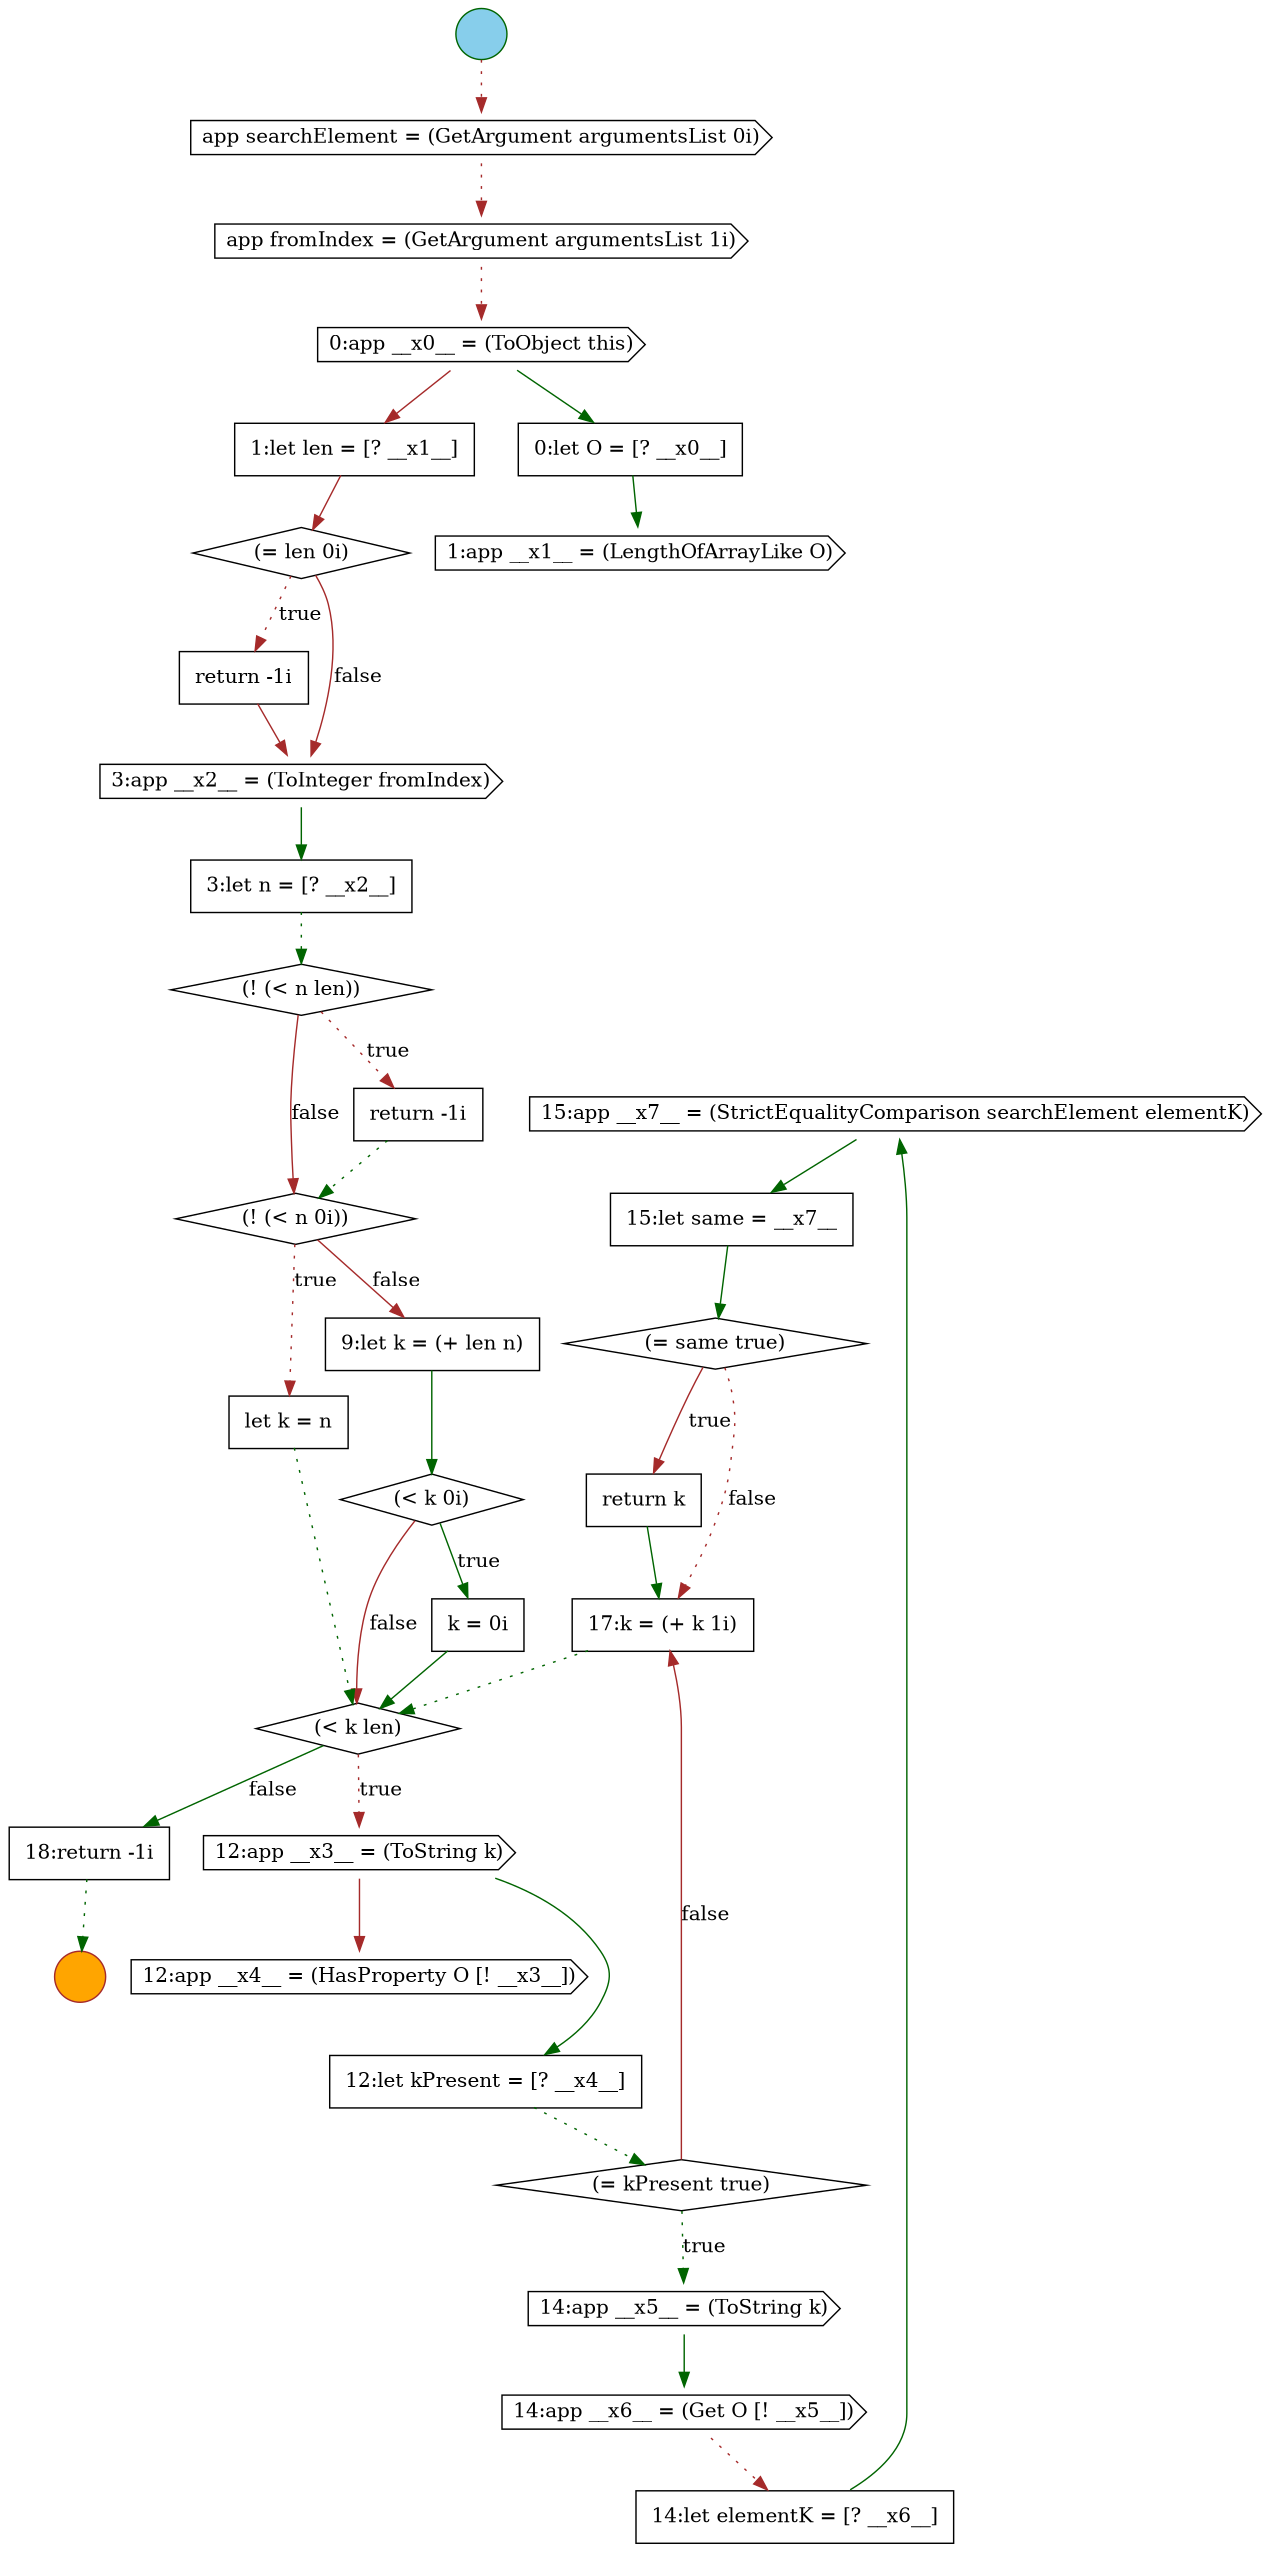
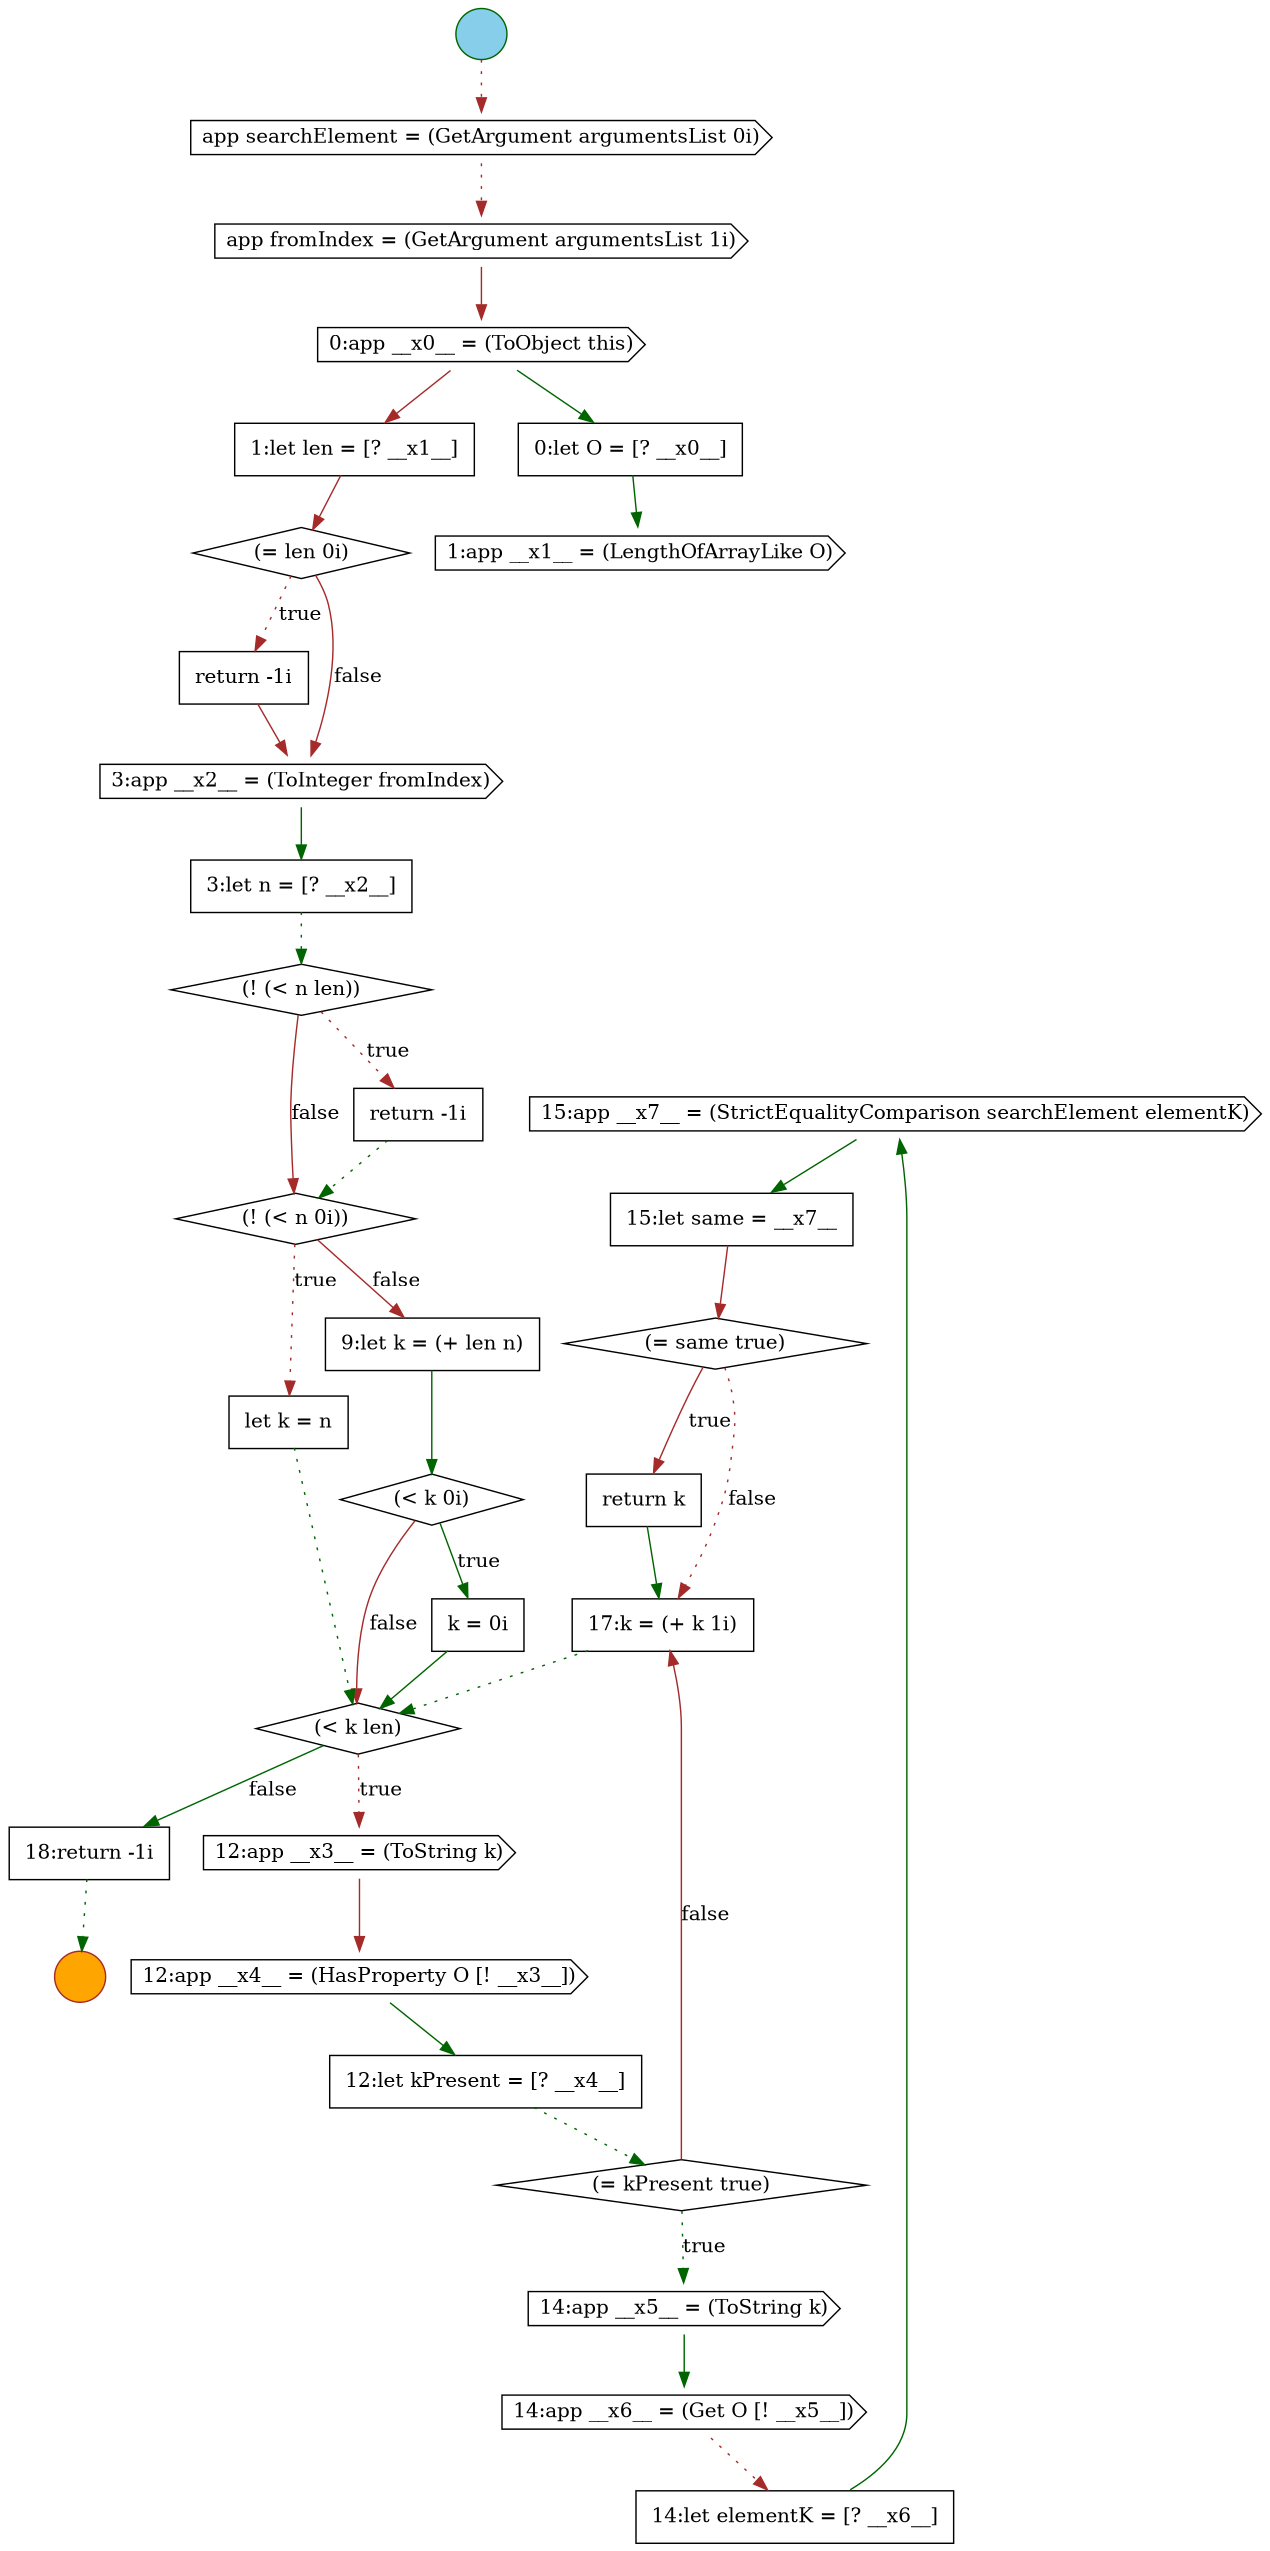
edge "app fromIndex = (GetArgument argumentsList 1i)" -> "0:app __x0__ = (ToObject this)": style dotted -> solid
edge "15:let same = __x7__" -> "(= same true)": color darkgreen -> brown
edge "12:app __x3__ = (ToString k)" -> "12:let kPresent = [? __x4__]": now "12:app __x4__ = (HasProperty O [! __x3__])" -> "12:let kPresent = [? __x4__]"
